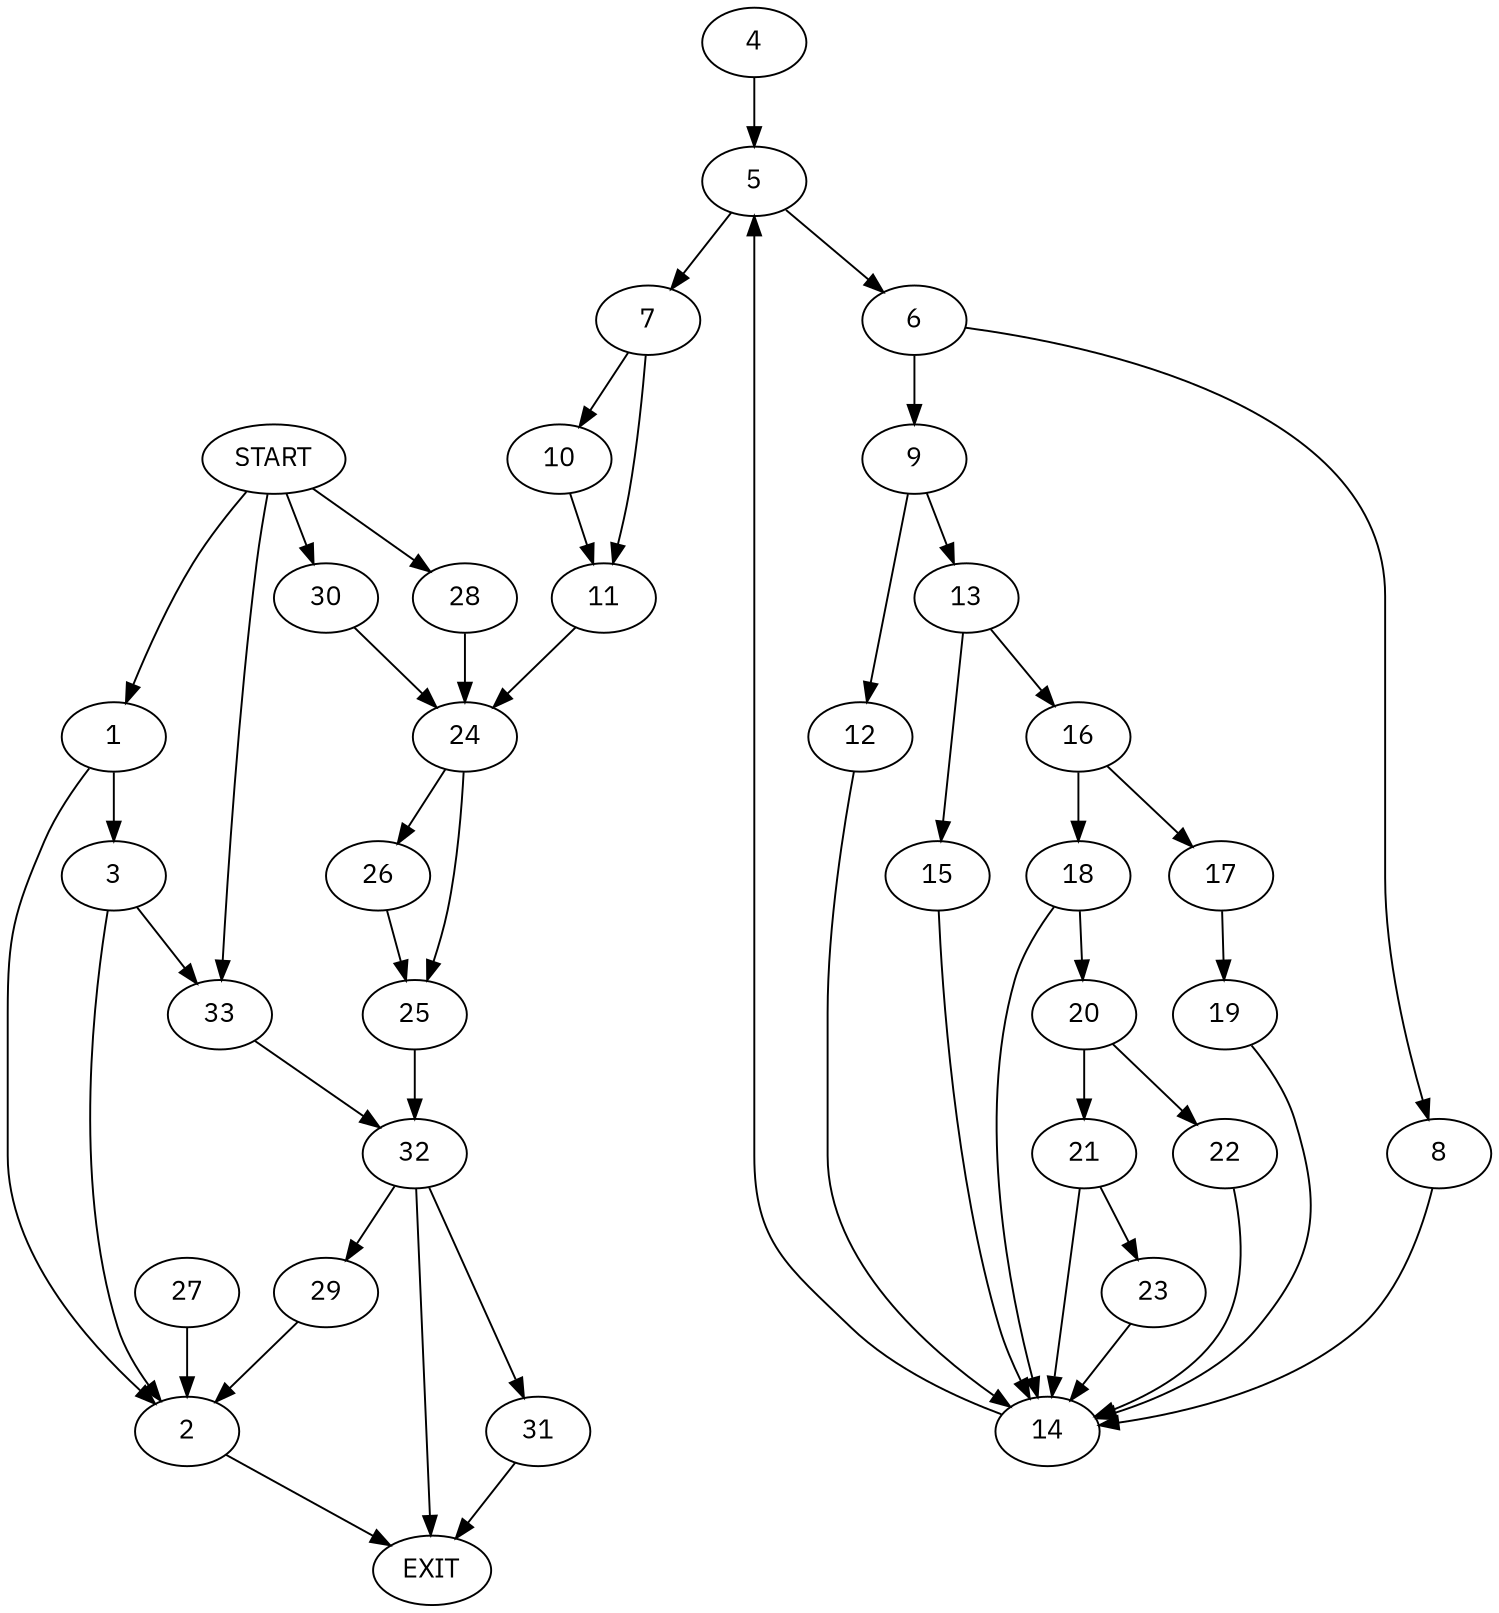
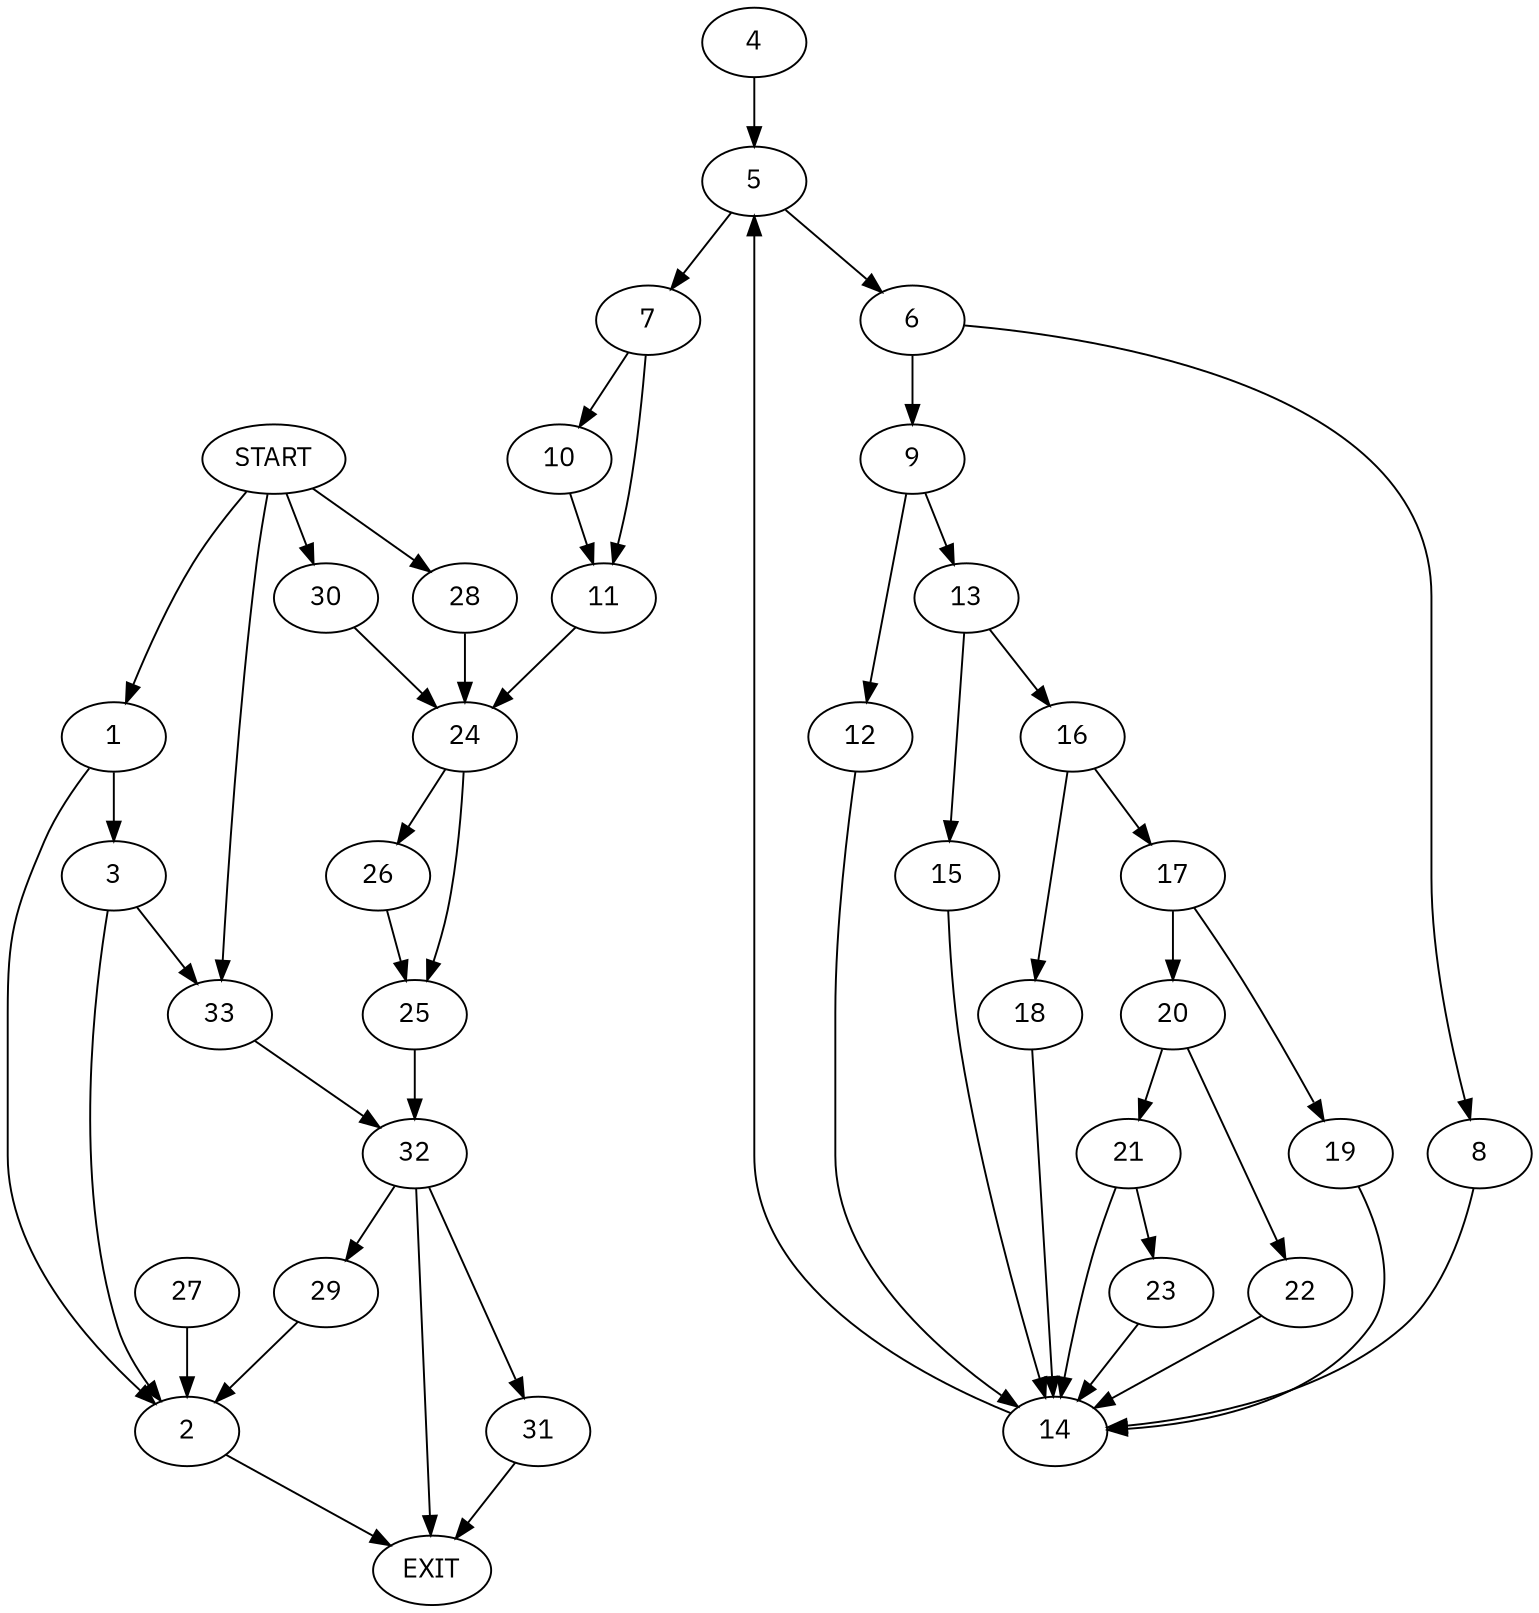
edge "18" -> "20": now "17" -> "20"
